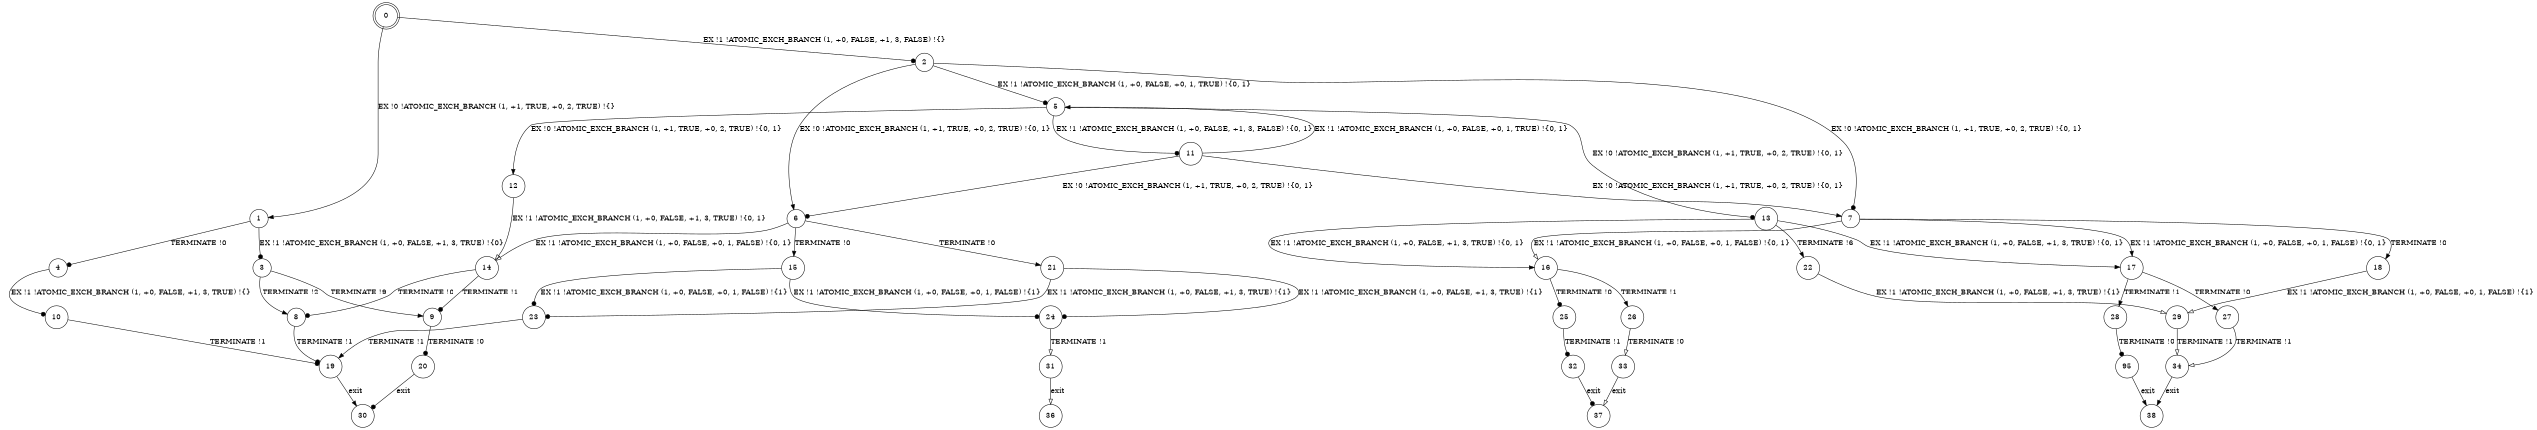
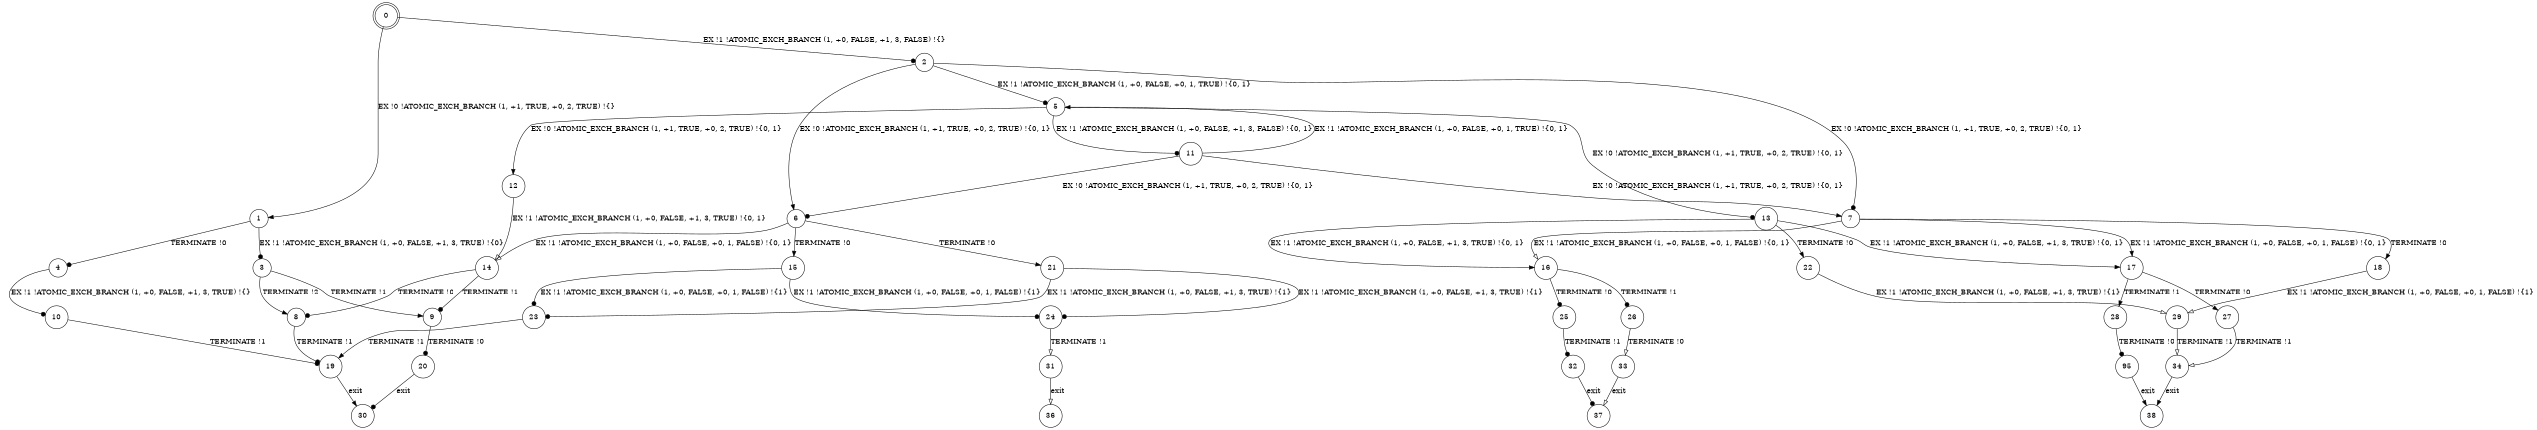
edge "13" -> "22": label "TERMINATE !6" -> "TERMINATE !0"
edge "16" -> "26": arrowhead normal -> dot
edge "3" -> "9": label "TERMINATE !9" -> "TERMINATE !1"
